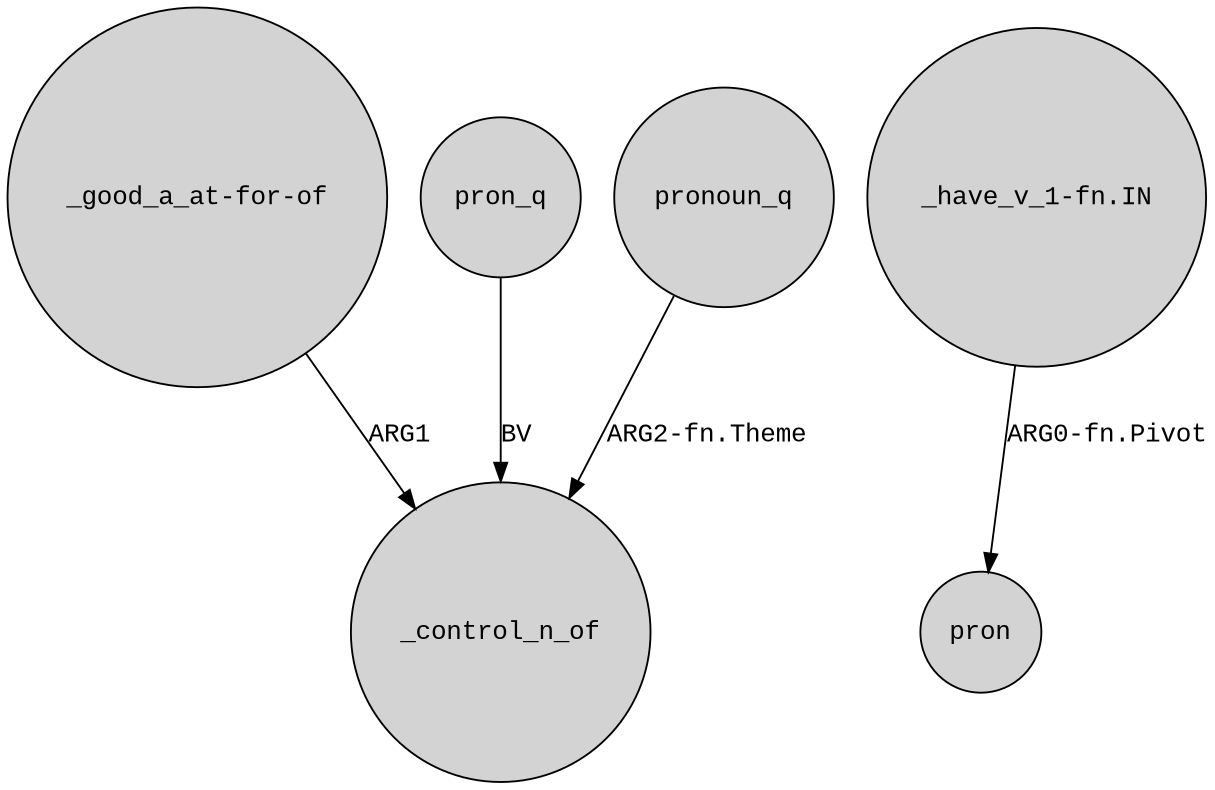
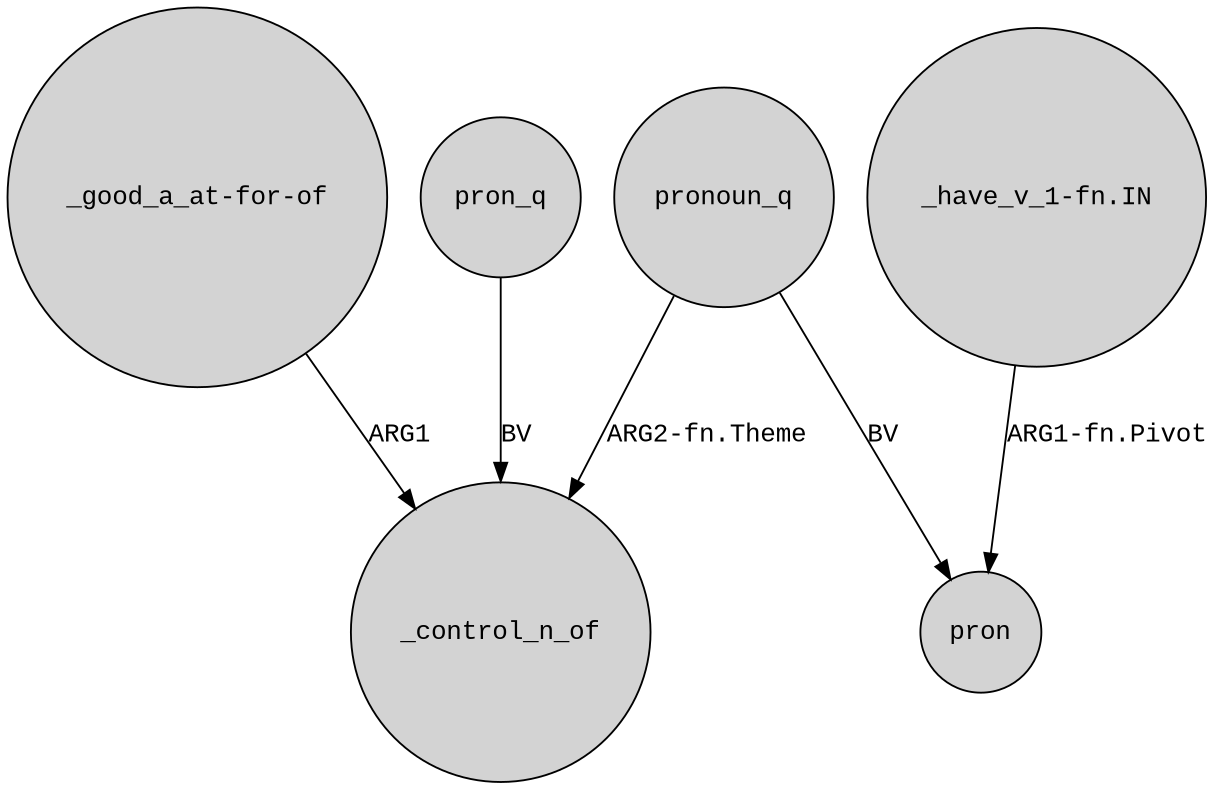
edge "pronoun_q" -> "pron": added, label "BV"
edge "_have_v_1-fn.IN" -> "pron": label "ARG0-fn.Pivot" -> "ARG1-fn.Pivot"
